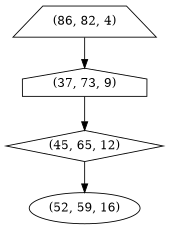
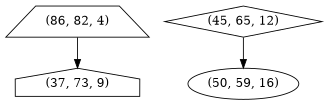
edge "(37, 73, 9)" -> "(45, 65, 12)": removed
node "(52, 59, 16)": label "(52, 59, 16)" -> "(50, 59, 16)"
